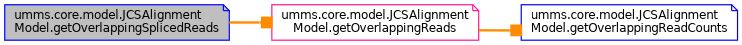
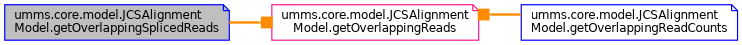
edge "umms.core.model.JCSAlignment Model.getOverlappingReads" -> "umms.core.model.JCSAlignment Model.getOverlappingReadCounts": reversed
